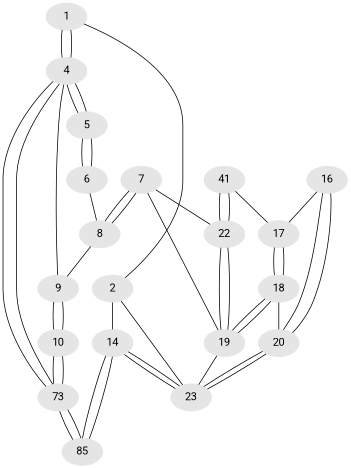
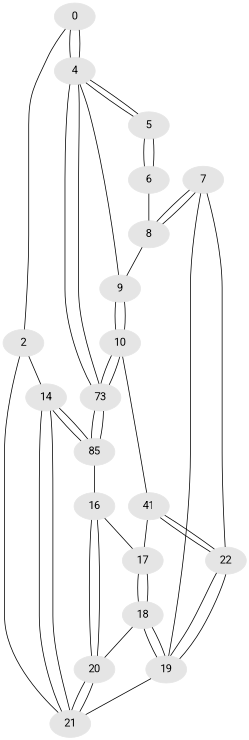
node "1": label "1" -> "0"
node "23": label "23" -> "21"
edge "10" -- "41": added
edge "85" -- "16": added
